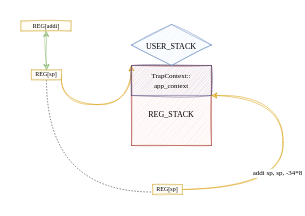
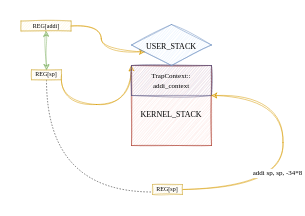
edge "REG[addi]" -> "USER_STACK": added
node "TrapContext:: app_context": label "TrapContext:: app_context" -> "TrapContext:: addi_context"
node "REG_STACK": label "REG_STACK" -> "KERNEL_STACK"
